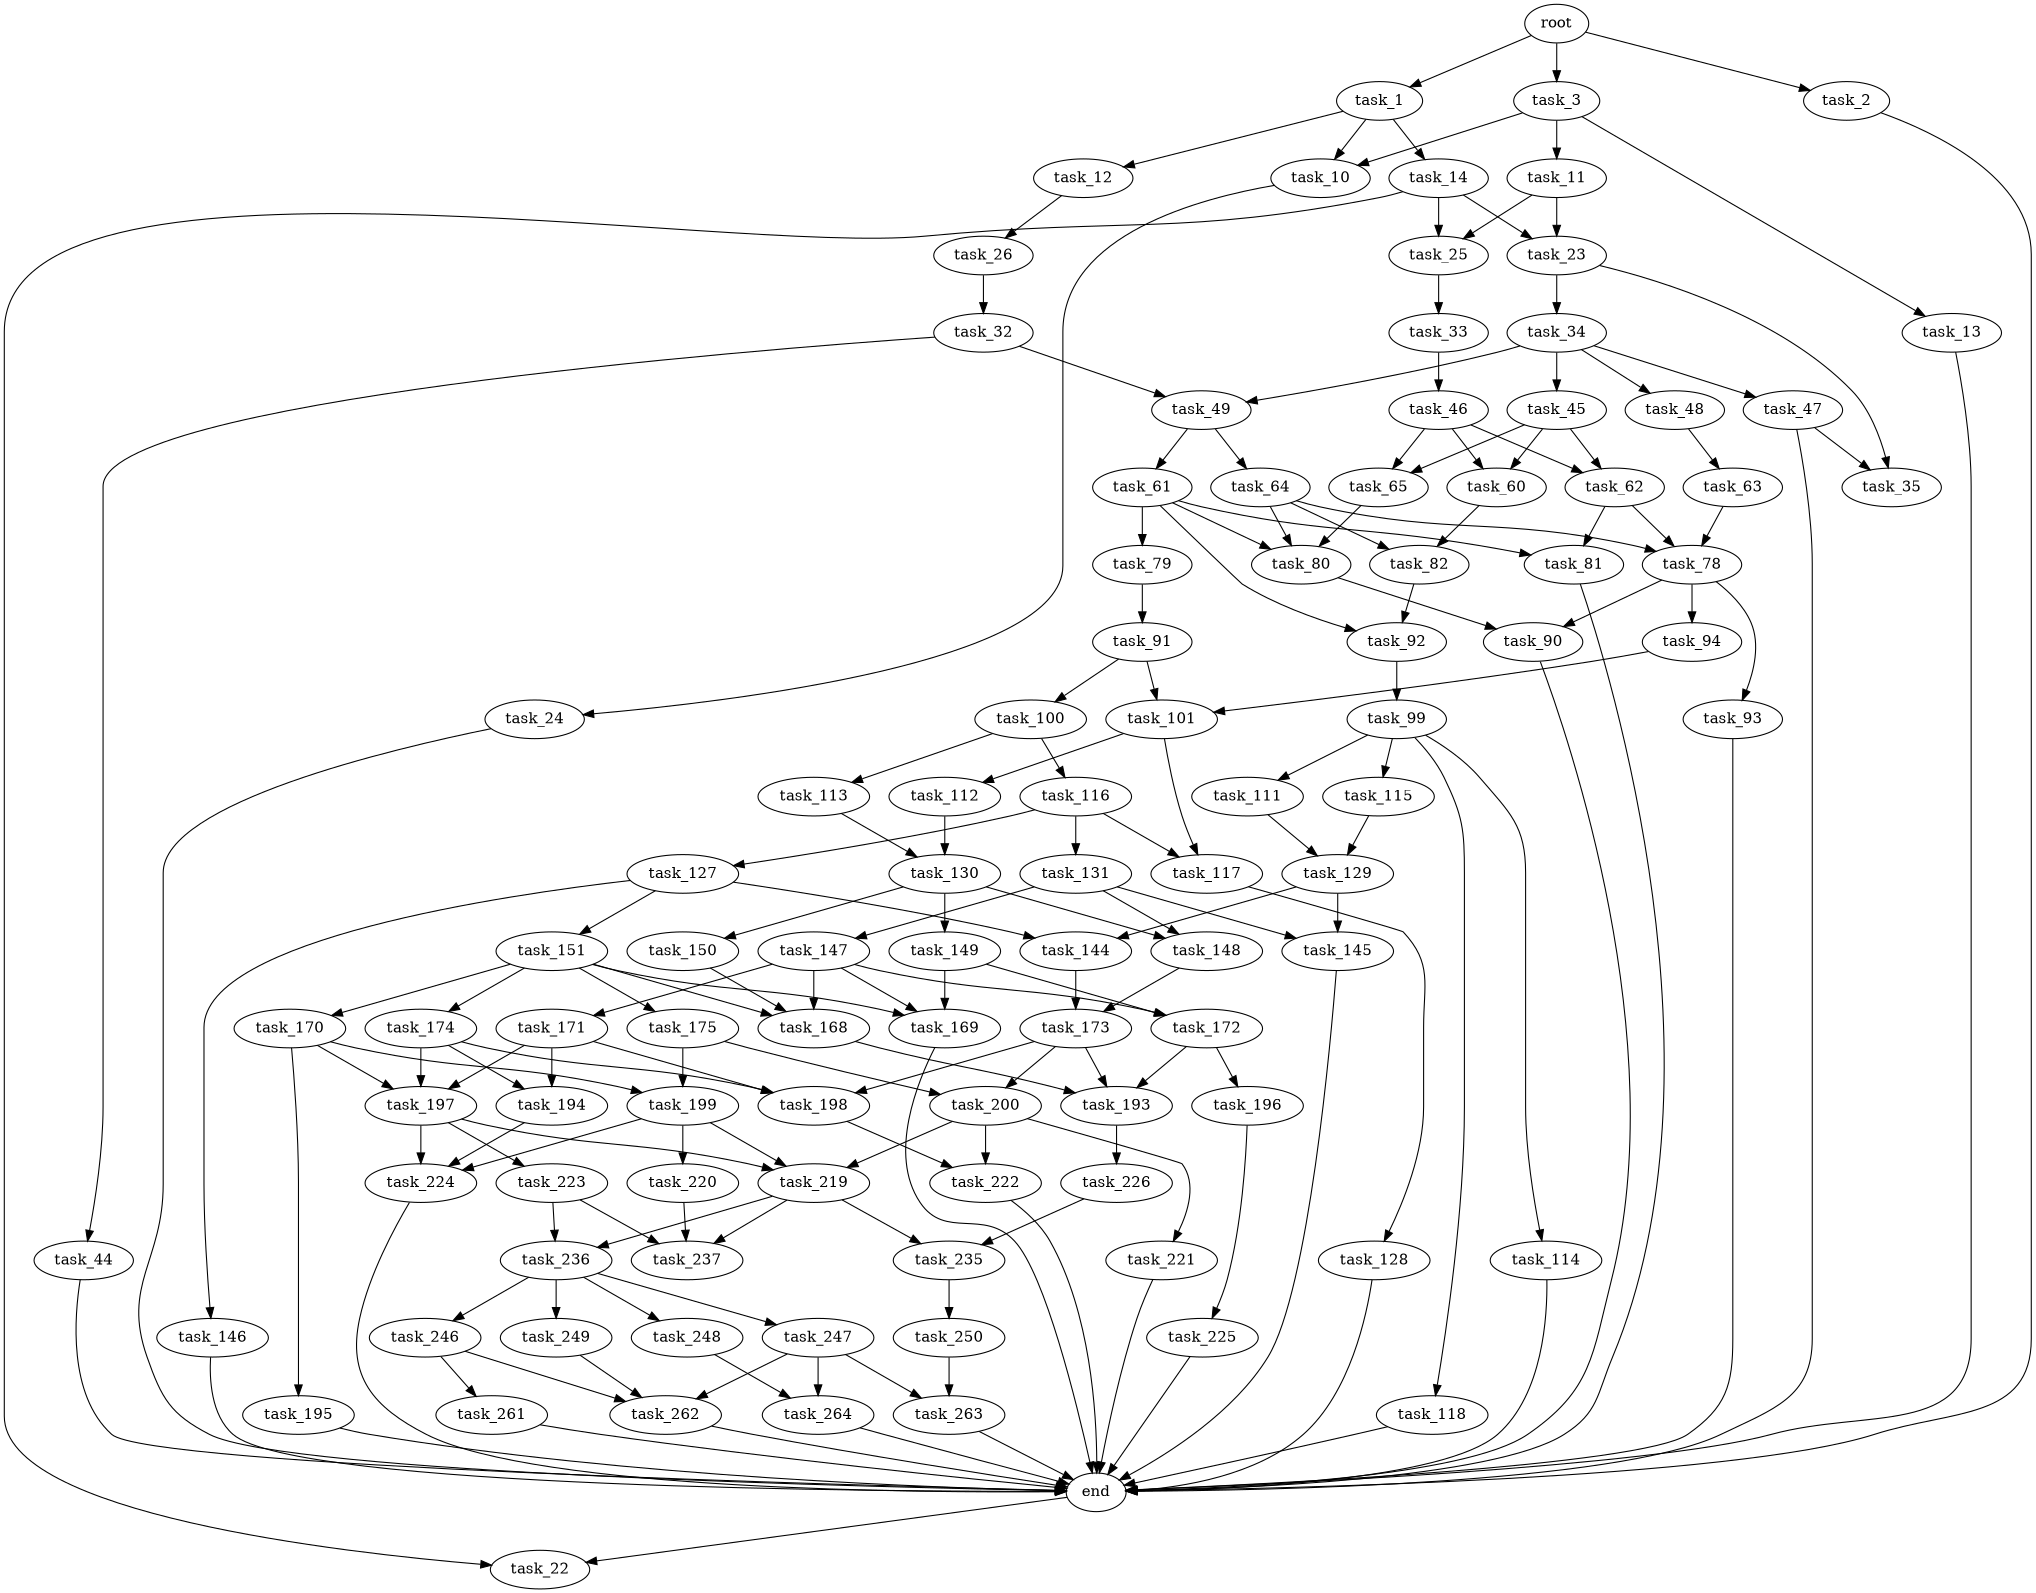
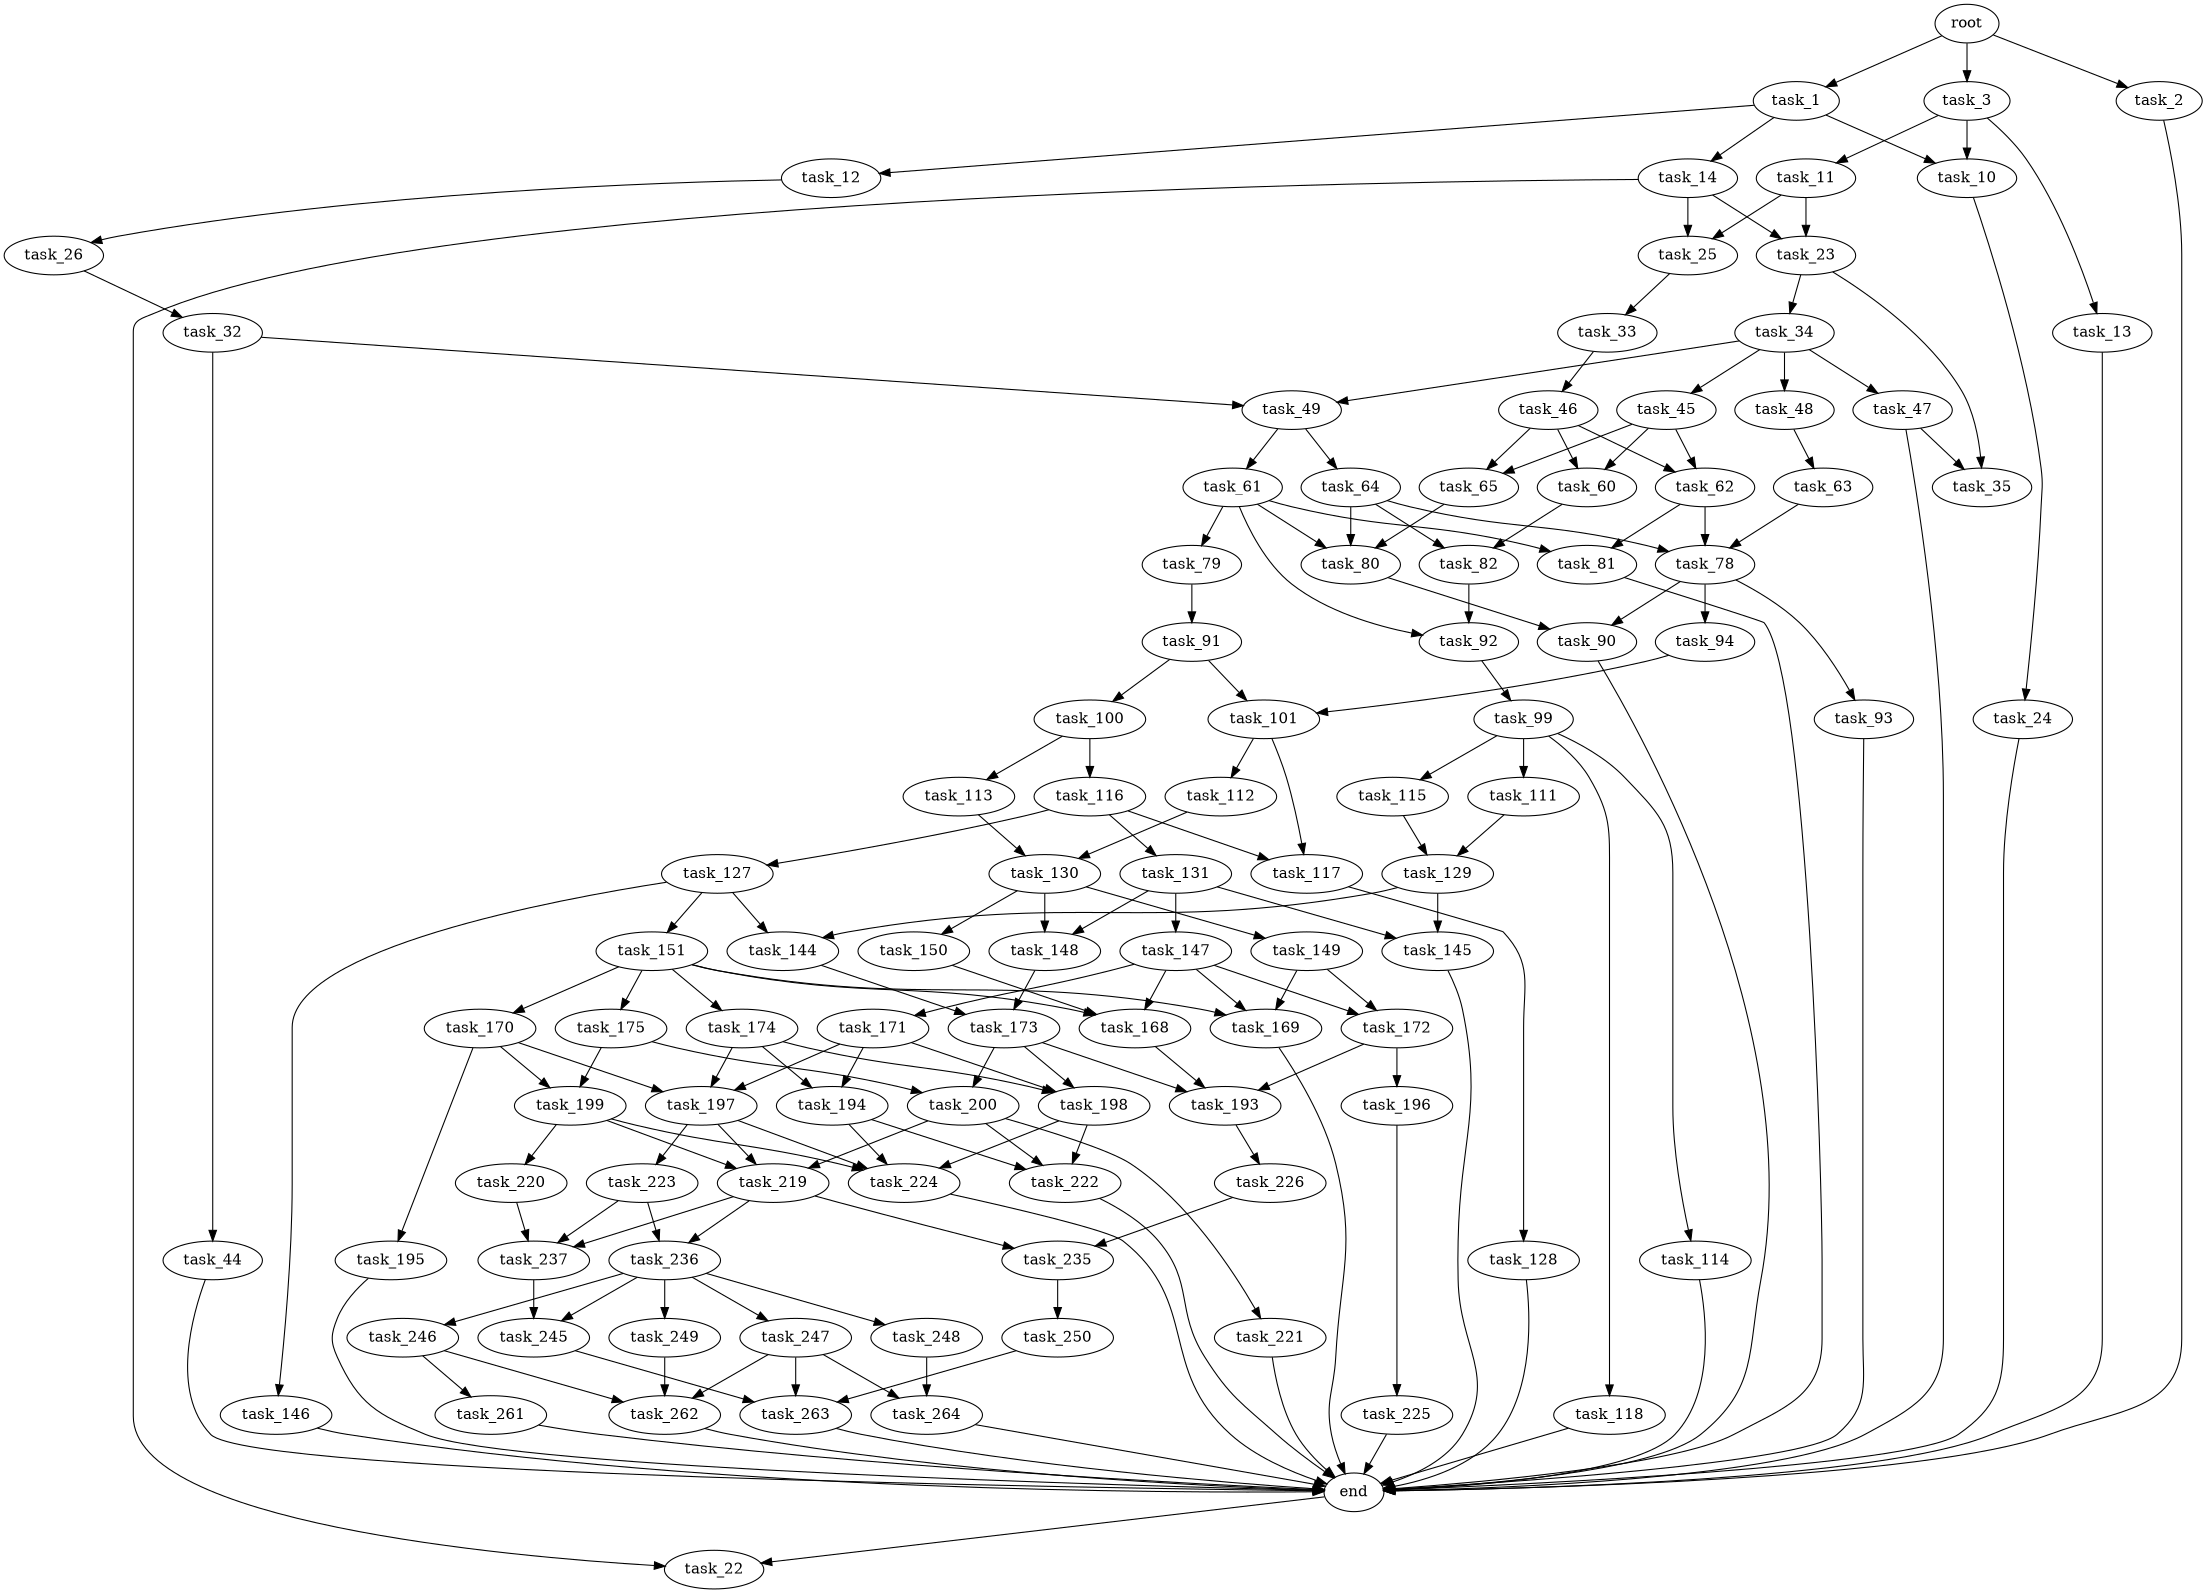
edge "task_194" -> "task_222": added
edge "task_198" -> "task_224": added
node "task_245": added
